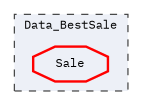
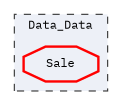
cluster "Data_BestSale": label "Data_BestSale" -> "Data_Data"
